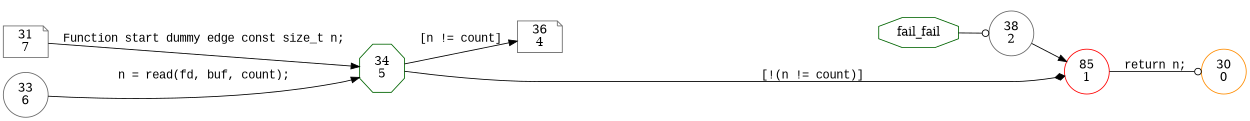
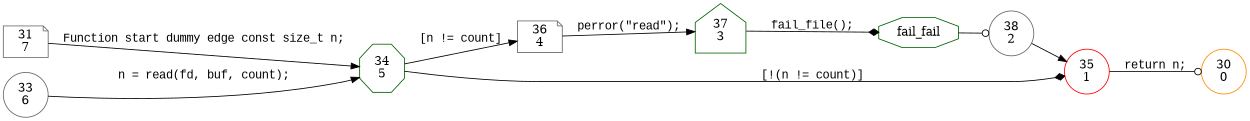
node "37 3": added
node "85 1": label "85 1" -> "35 1"
